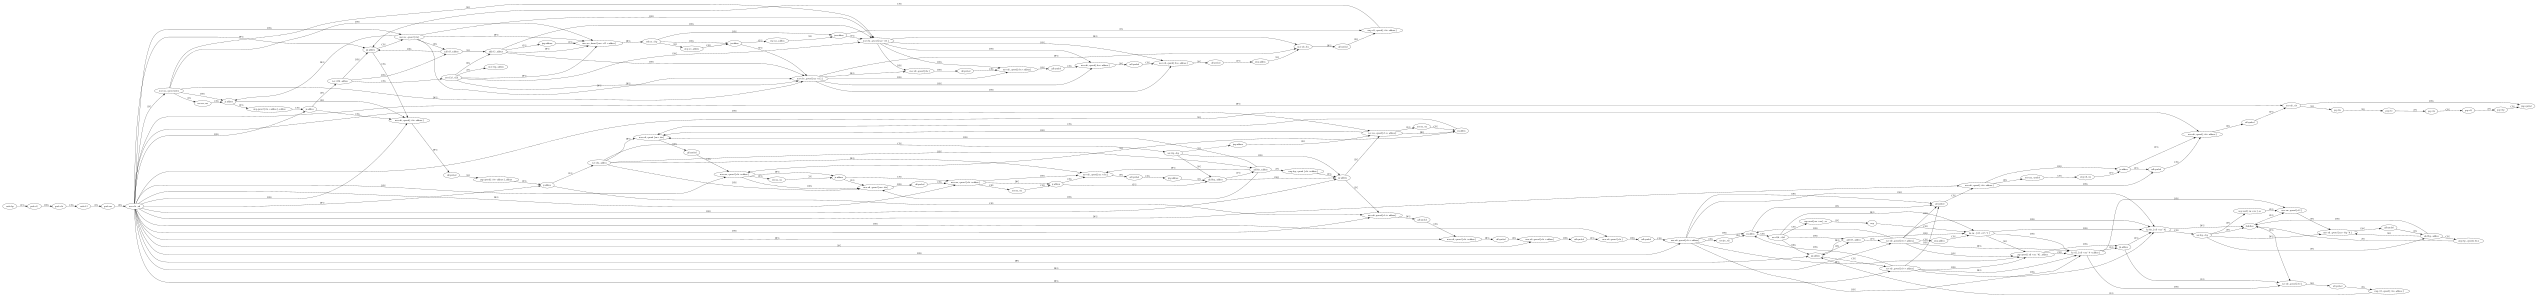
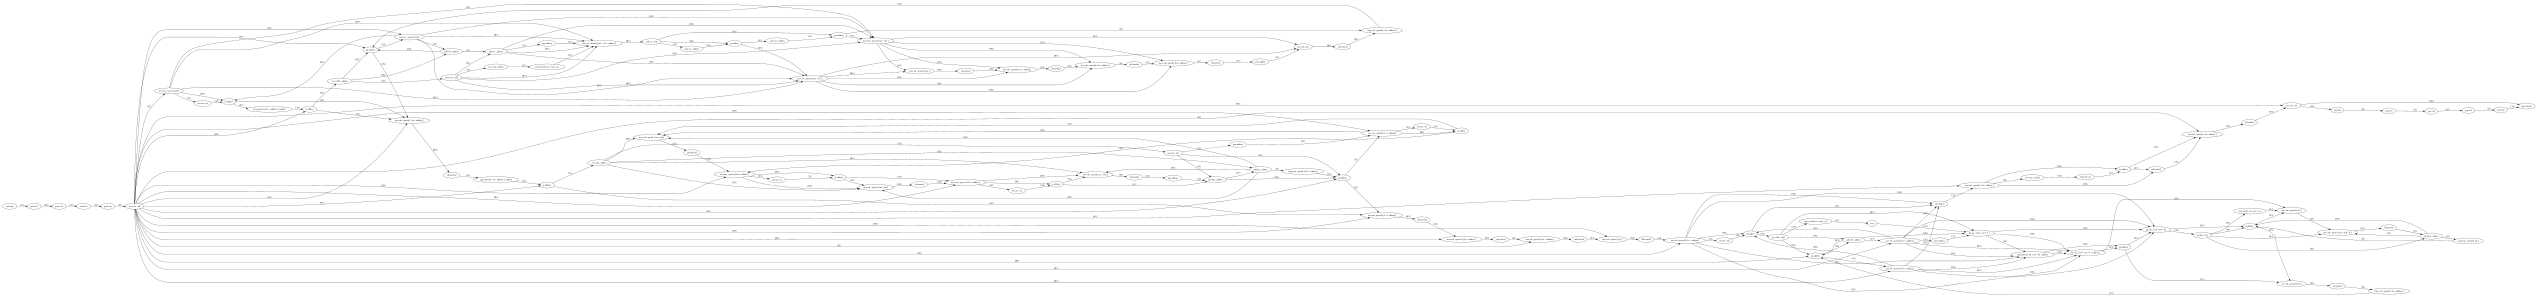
node "nop dword [ rax + rax ] , eax": added
edge "lea r12 , [ rdi + rax * 8 + address ]" -> "mov rdi , qword [ r12 ]": removed, label "DFG"
